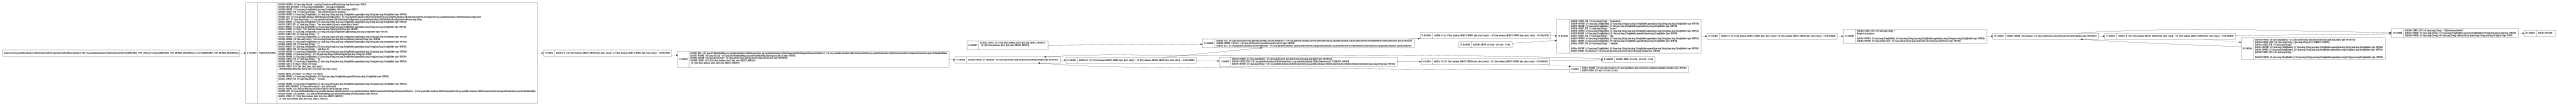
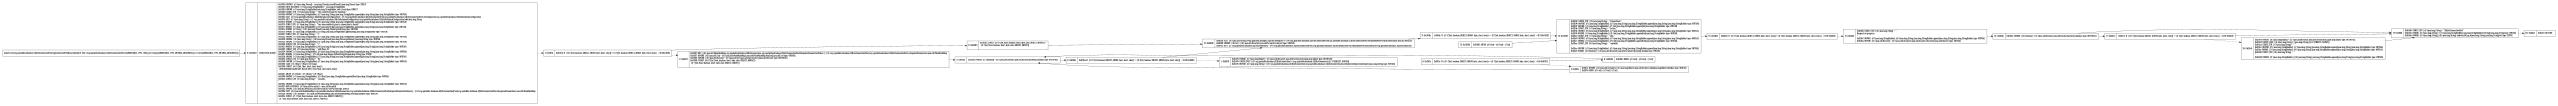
edge "18: 0x00c4" -> "16: 0x00be": now "18: 0x00c4" -> "19: 0x00d8"
edge "1: 0x005d" -> "9: 0x0085": added
edge "5: 0x0070" -> "6: 0x007a": removed
